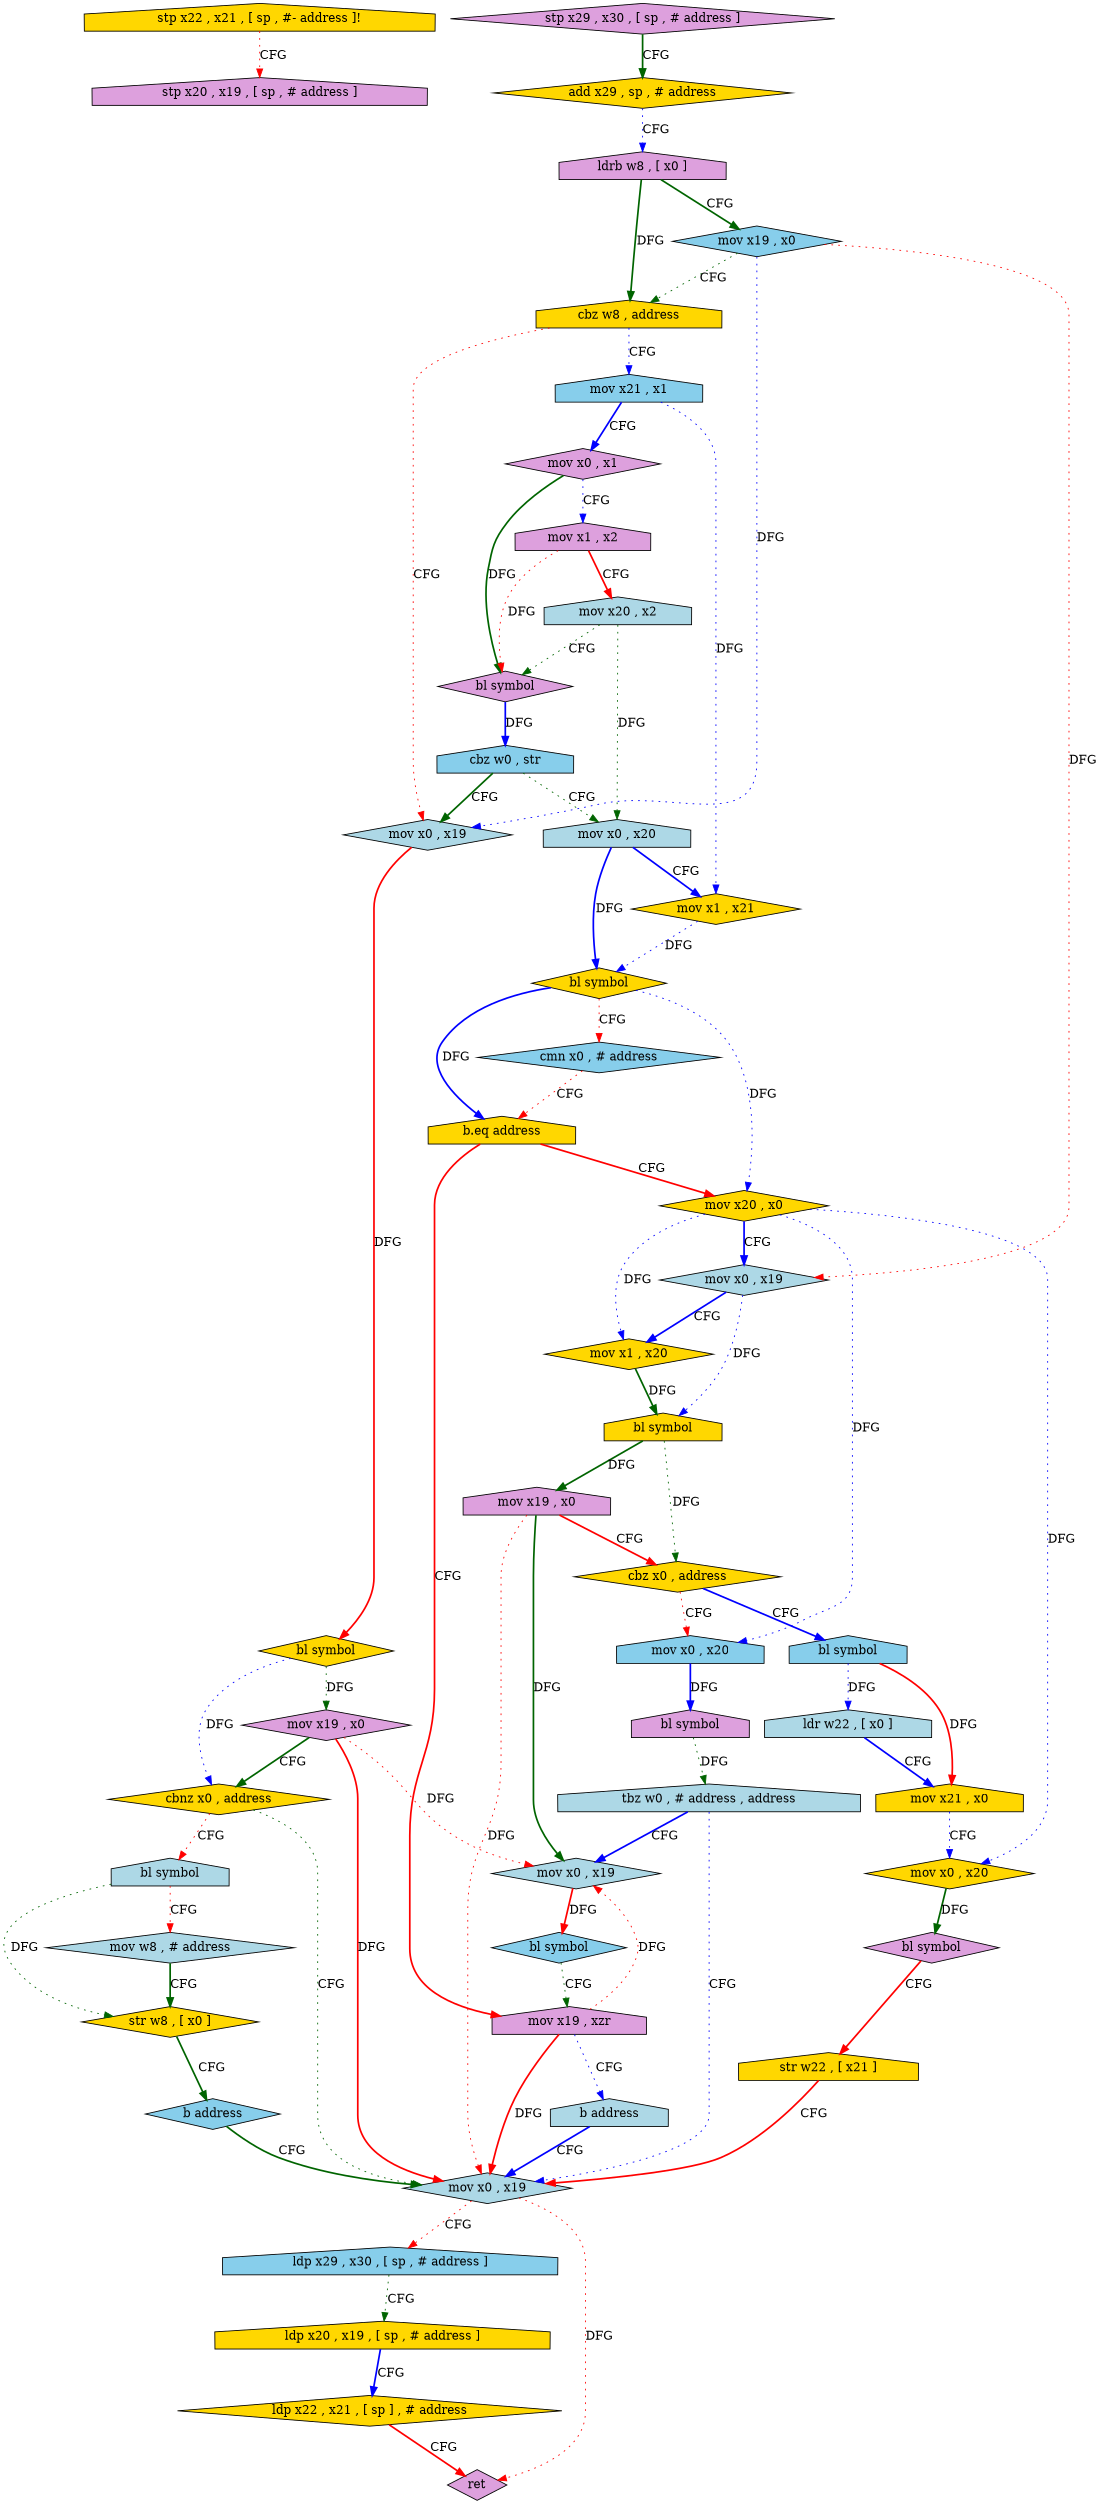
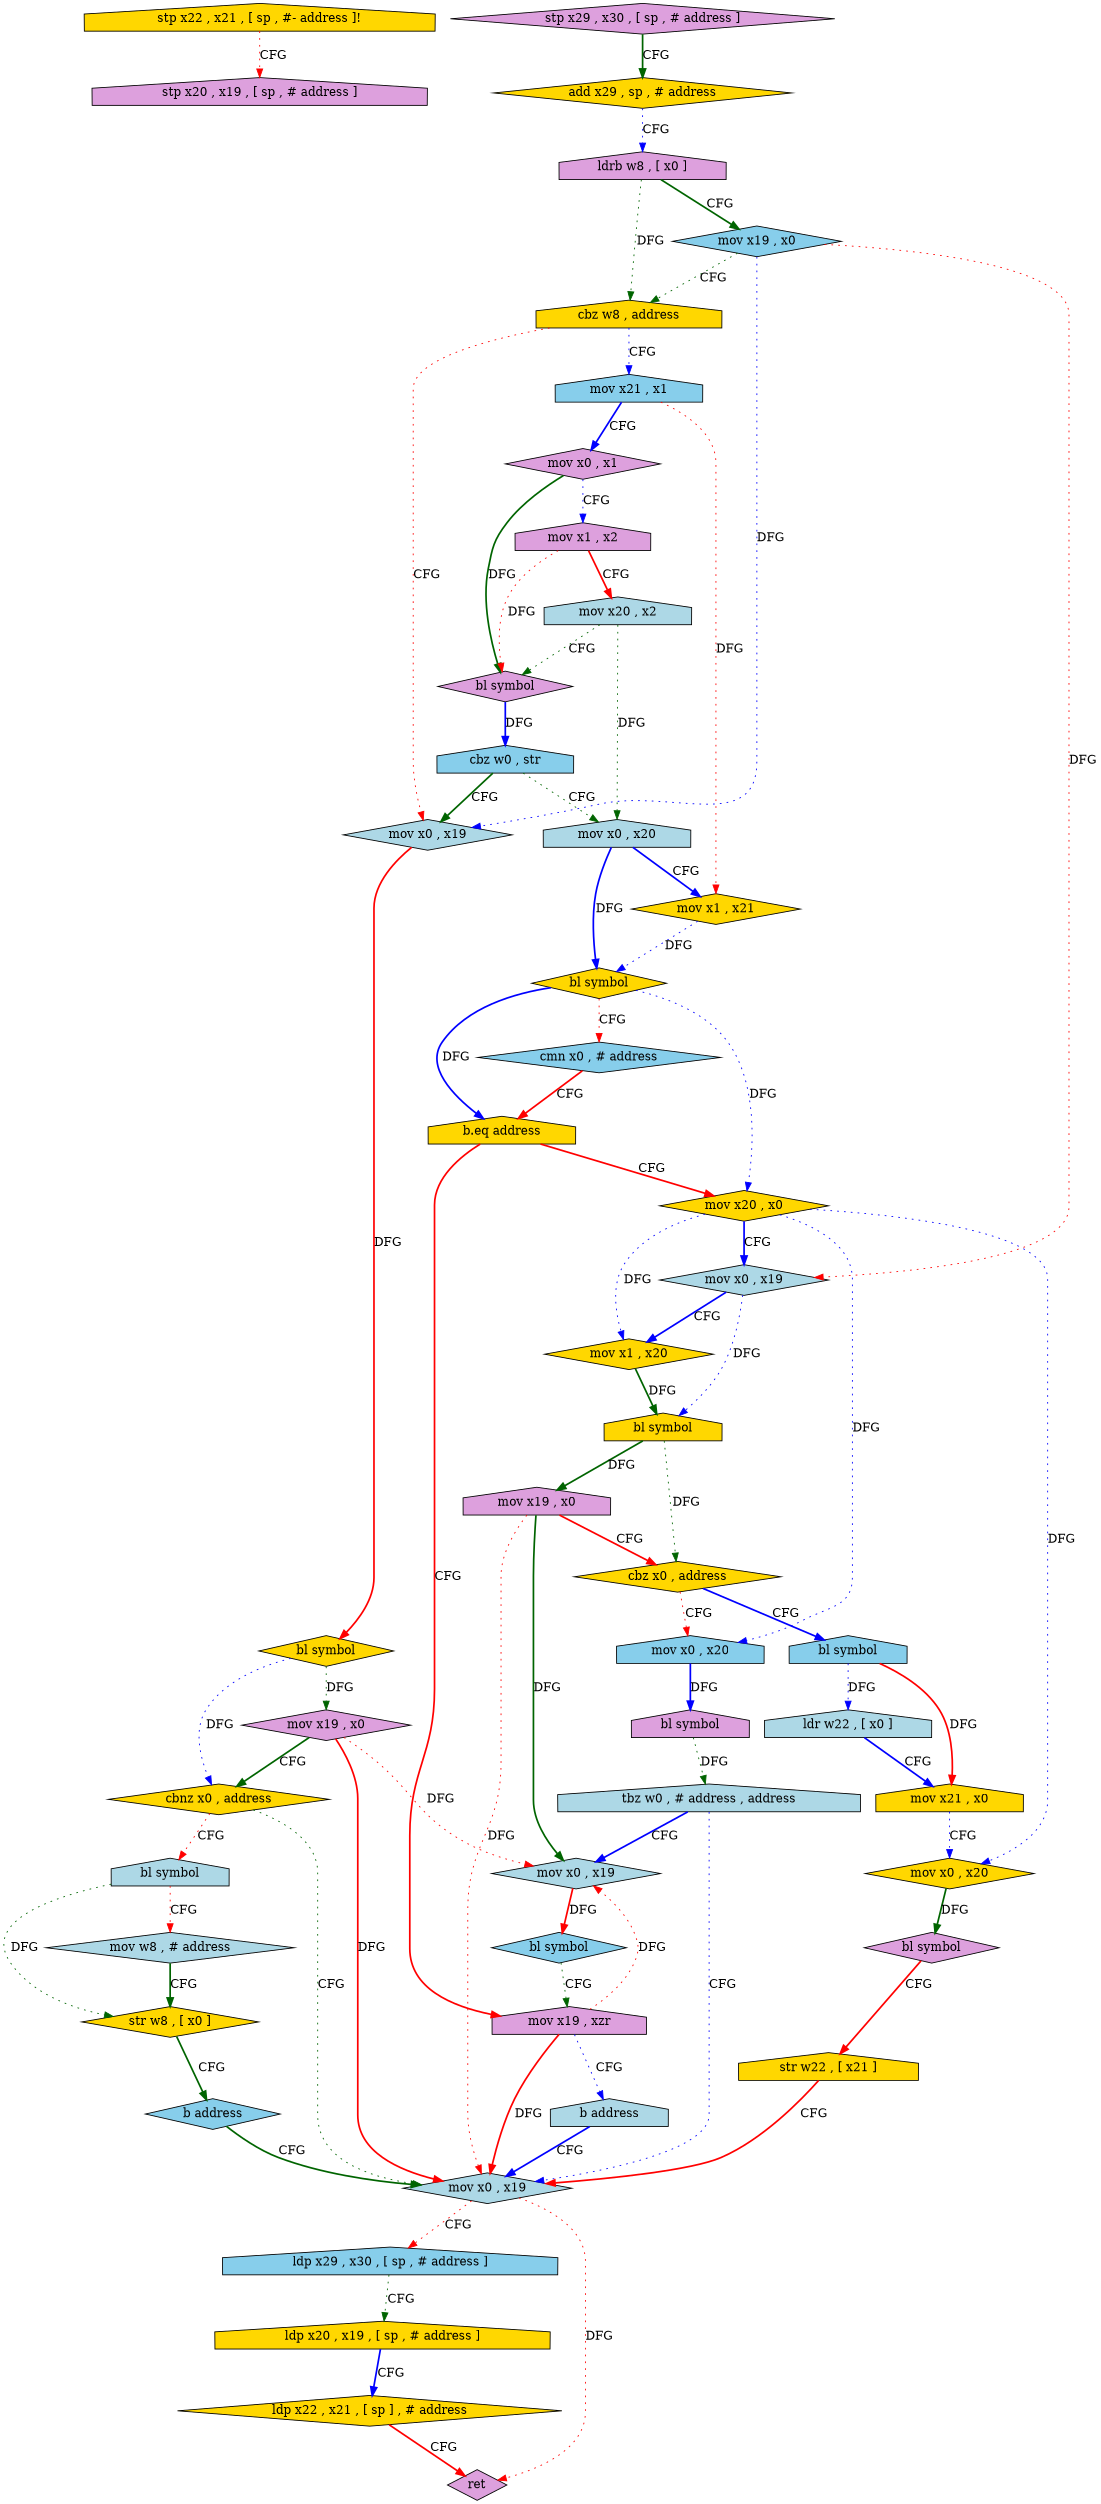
edge "ldrb w8 , [ x0 ]" -> "cbz w8 , address": style bold -> dotted
edge "mov x21 , x1" -> "mov x1 , x21": color blue -> red
edge "cmn x0 , # address" -> "b.eq address": style dotted -> bold
